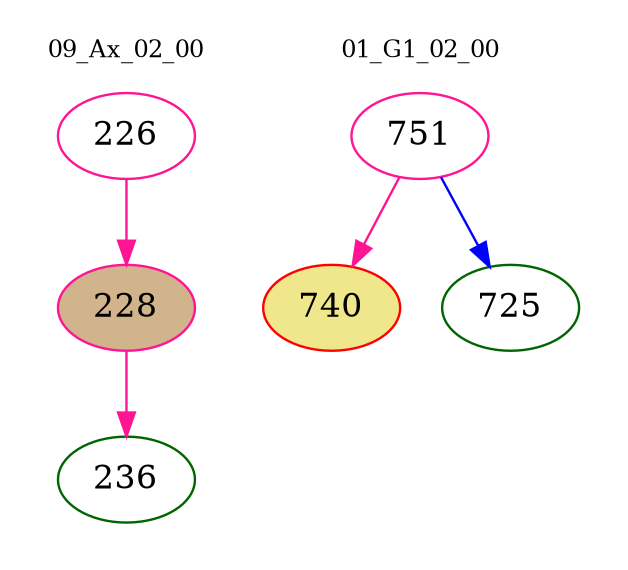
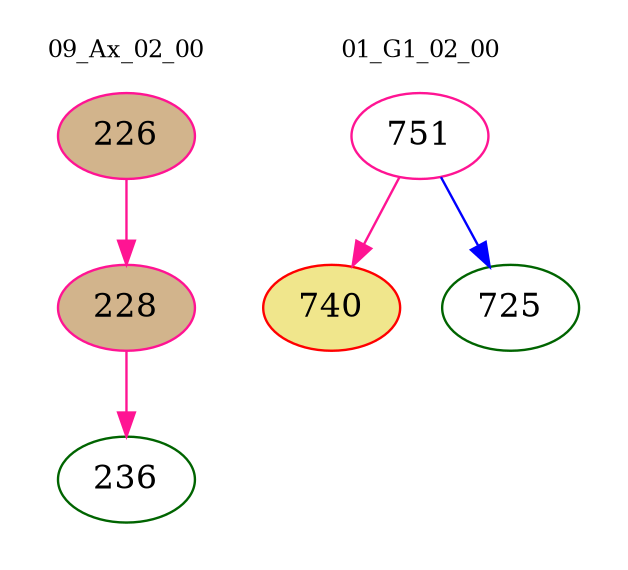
node "226": fillcolor white -> tan
